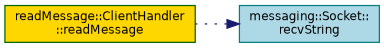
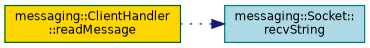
node "readMessage::ClientHandler ::readMessage": label "readMessage::ClientHandler ::readMessage" -> "messaging::ClientHandler ::readMessage"
